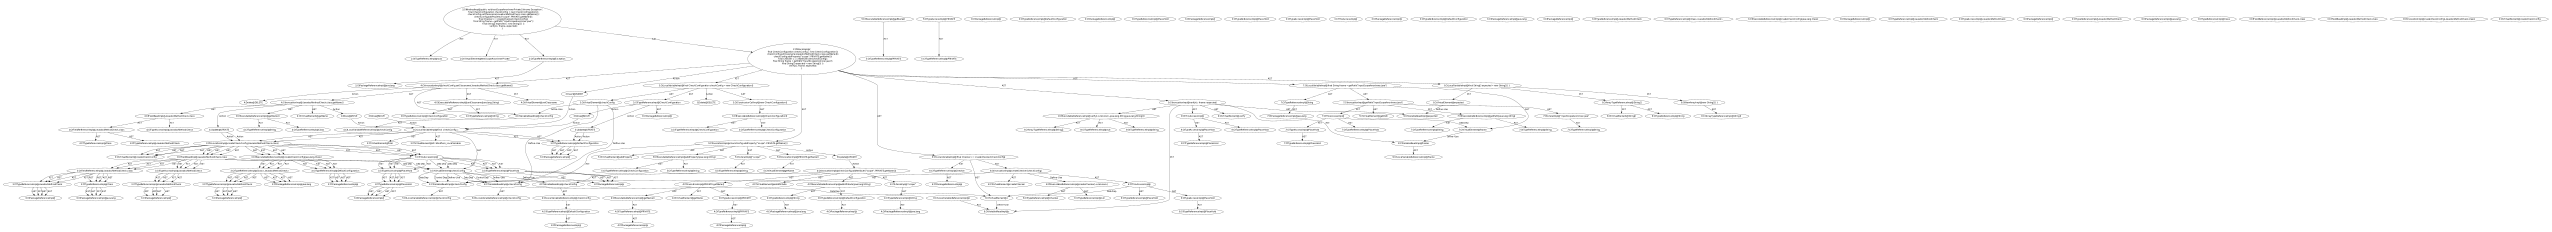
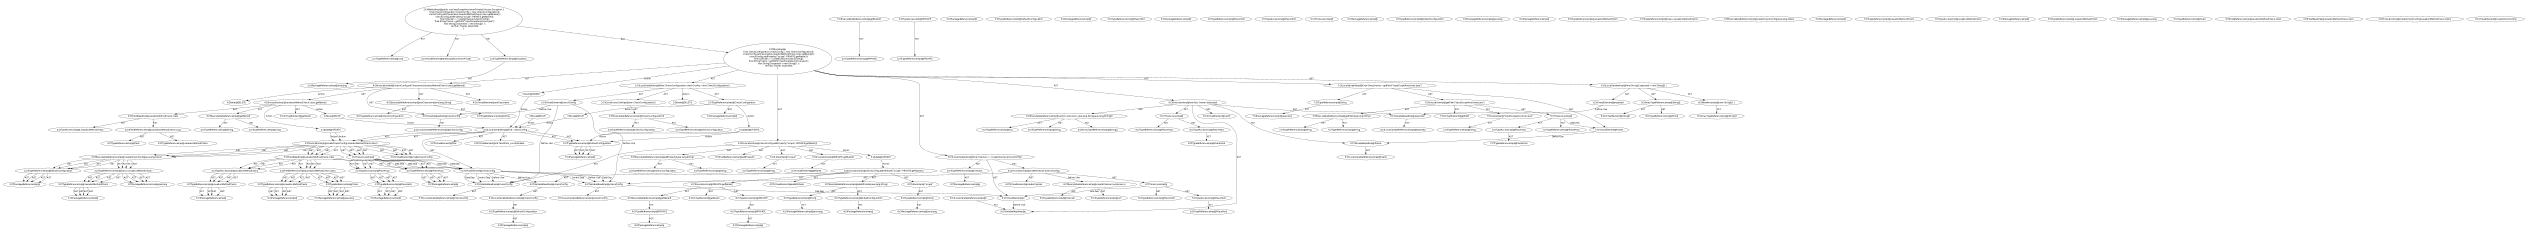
node "9:CtLocalVariableReferenceImpl@expected": added
node "5:CtVirtualElement@addProperty": label "5:CtVirtualElement@addProperty" -> "5:CtFieldReferenceImpl@addProperty"
